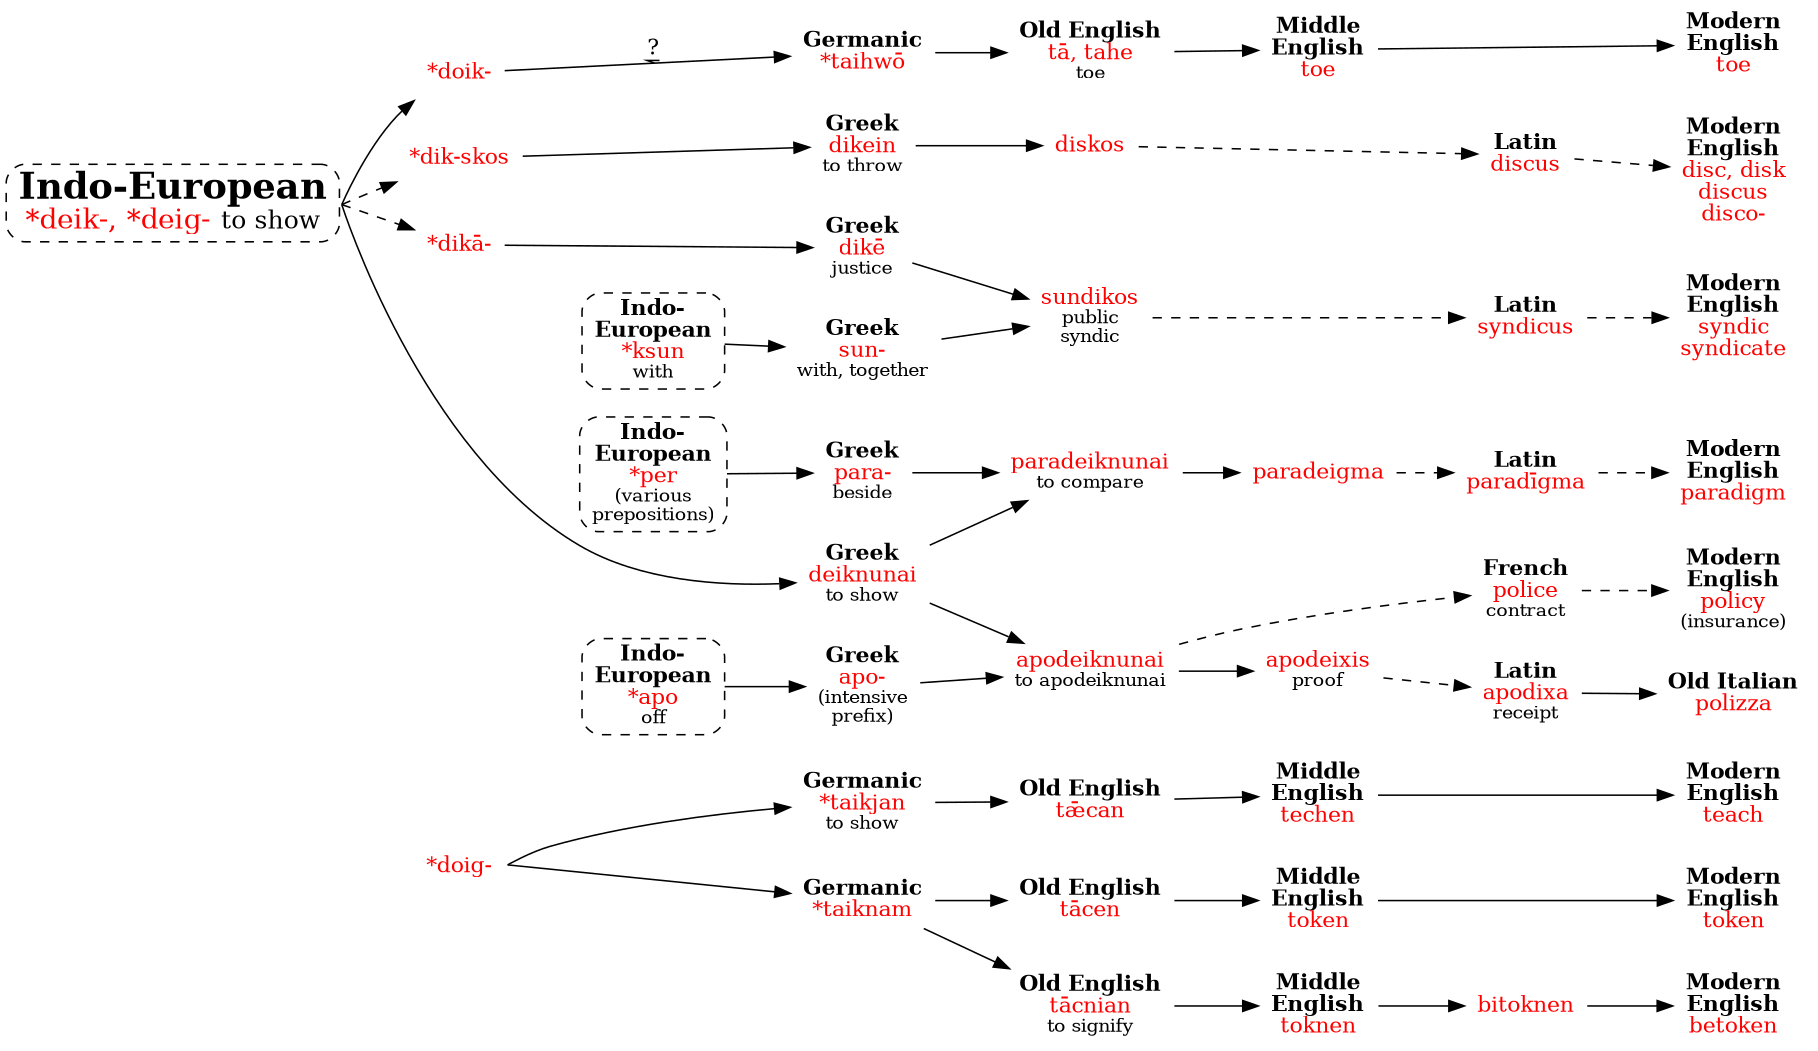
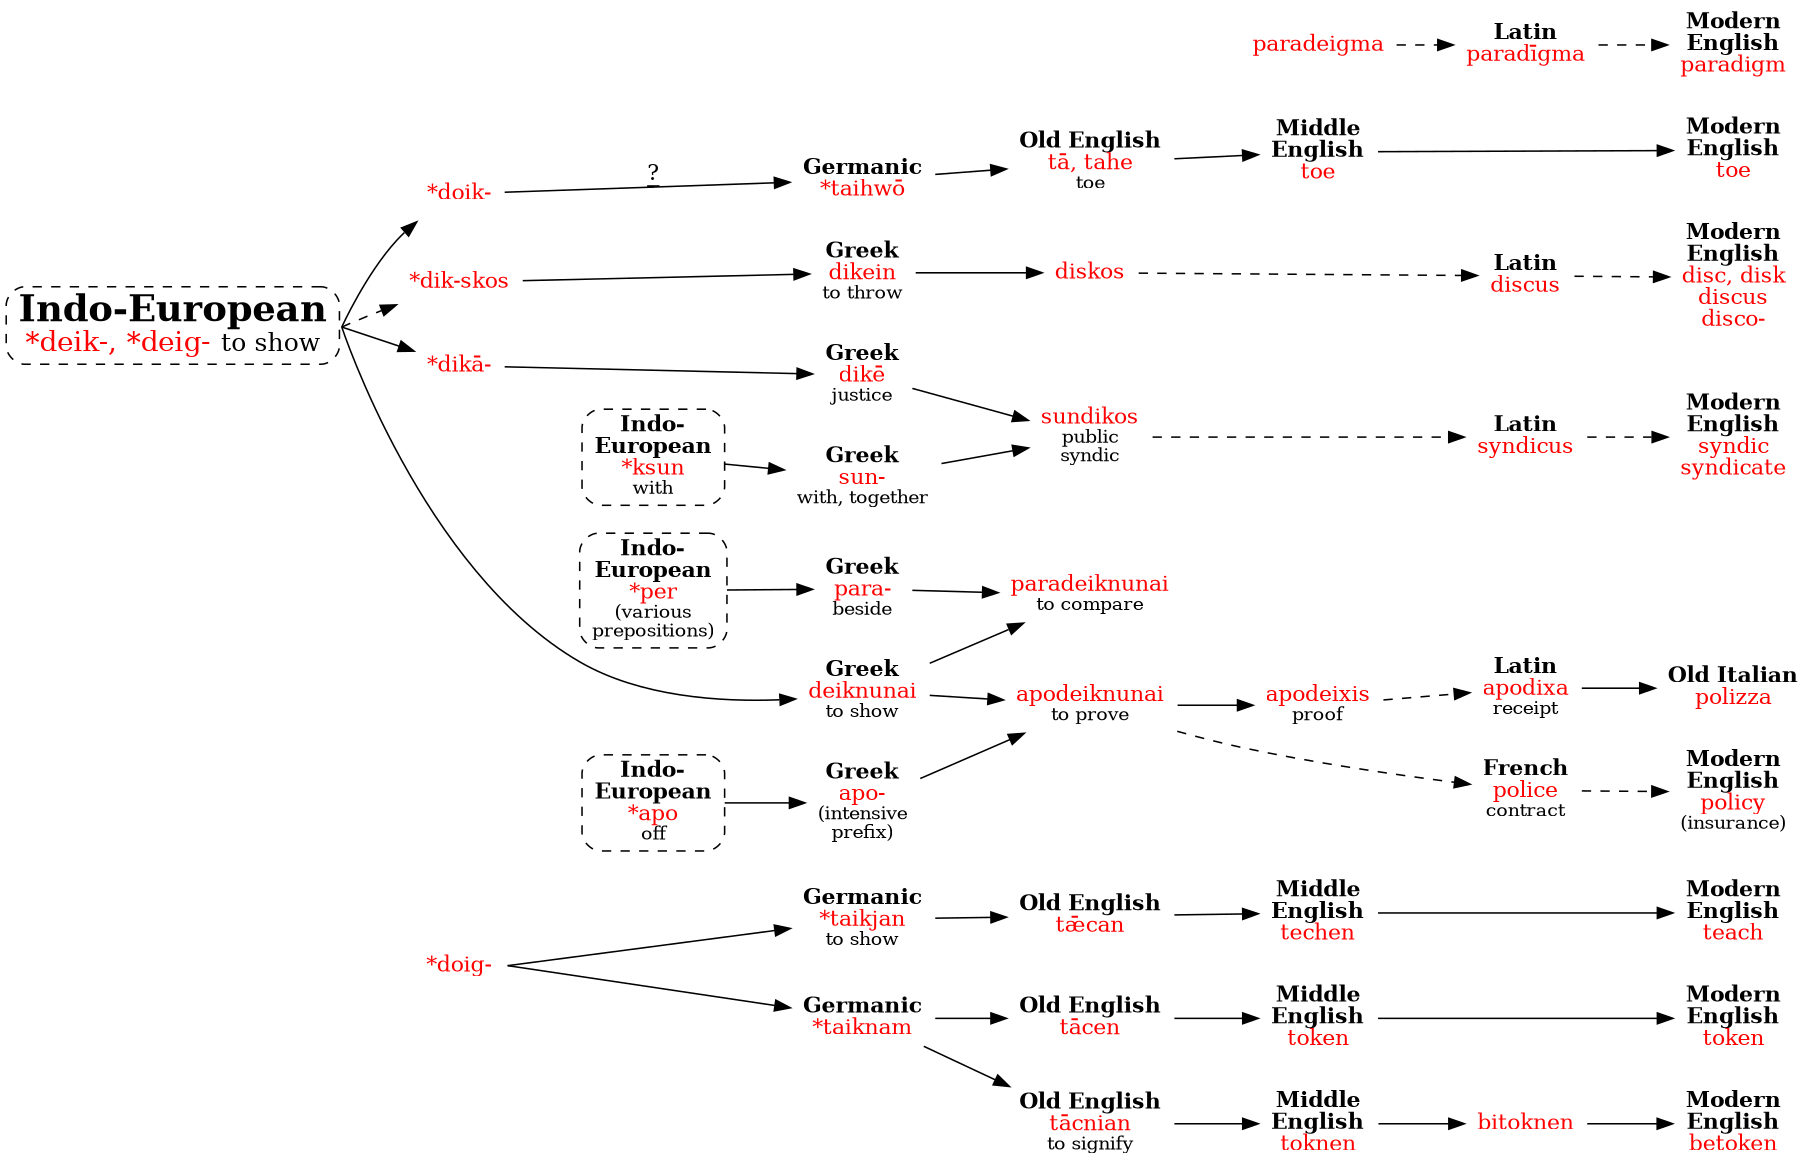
edge "Indo-European" -> "*dikā-": style dashed -> solid
edge "paradeiknunai" -> "paradeigma": removed
node "apodeiknunai": text "to apodeiknunai" -> "to prove"
